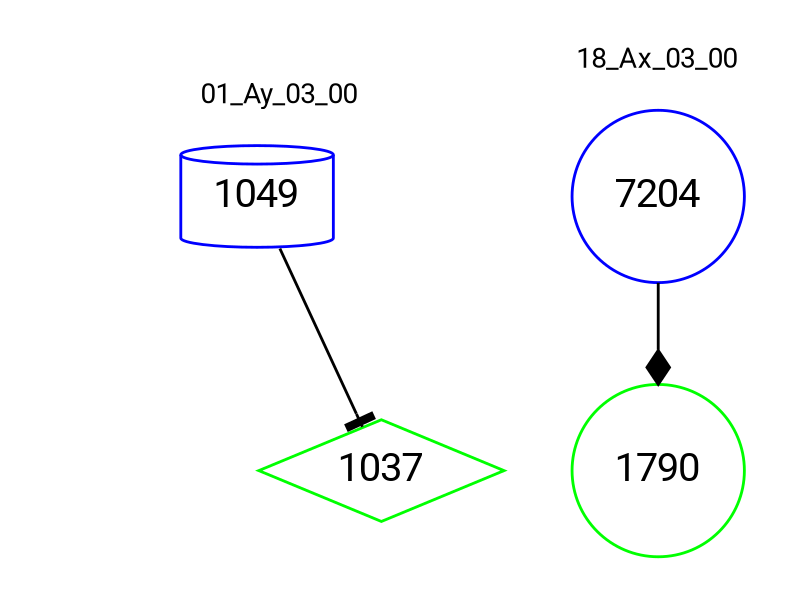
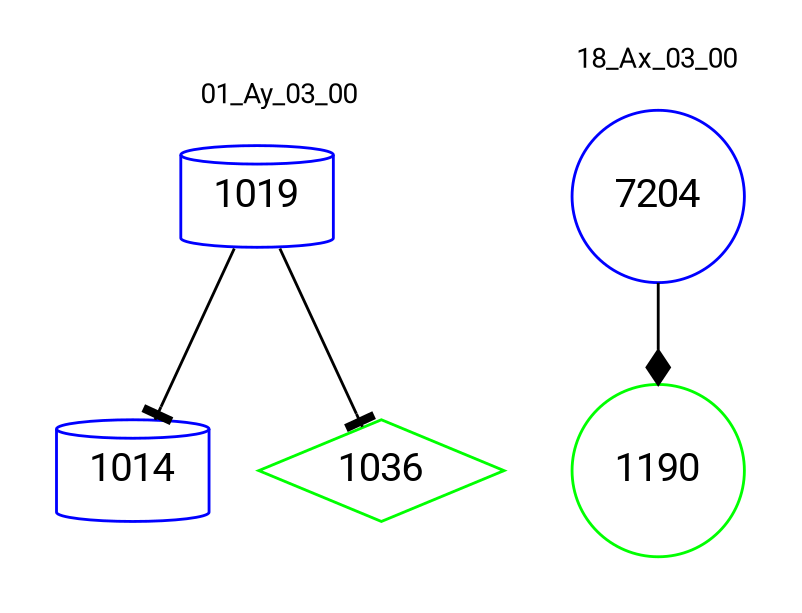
node "1049": label "1049" -> "1019"
node "1014": added
node "1037": label "1037" -> "1036"
node "1790": label "1790" -> "1190"
